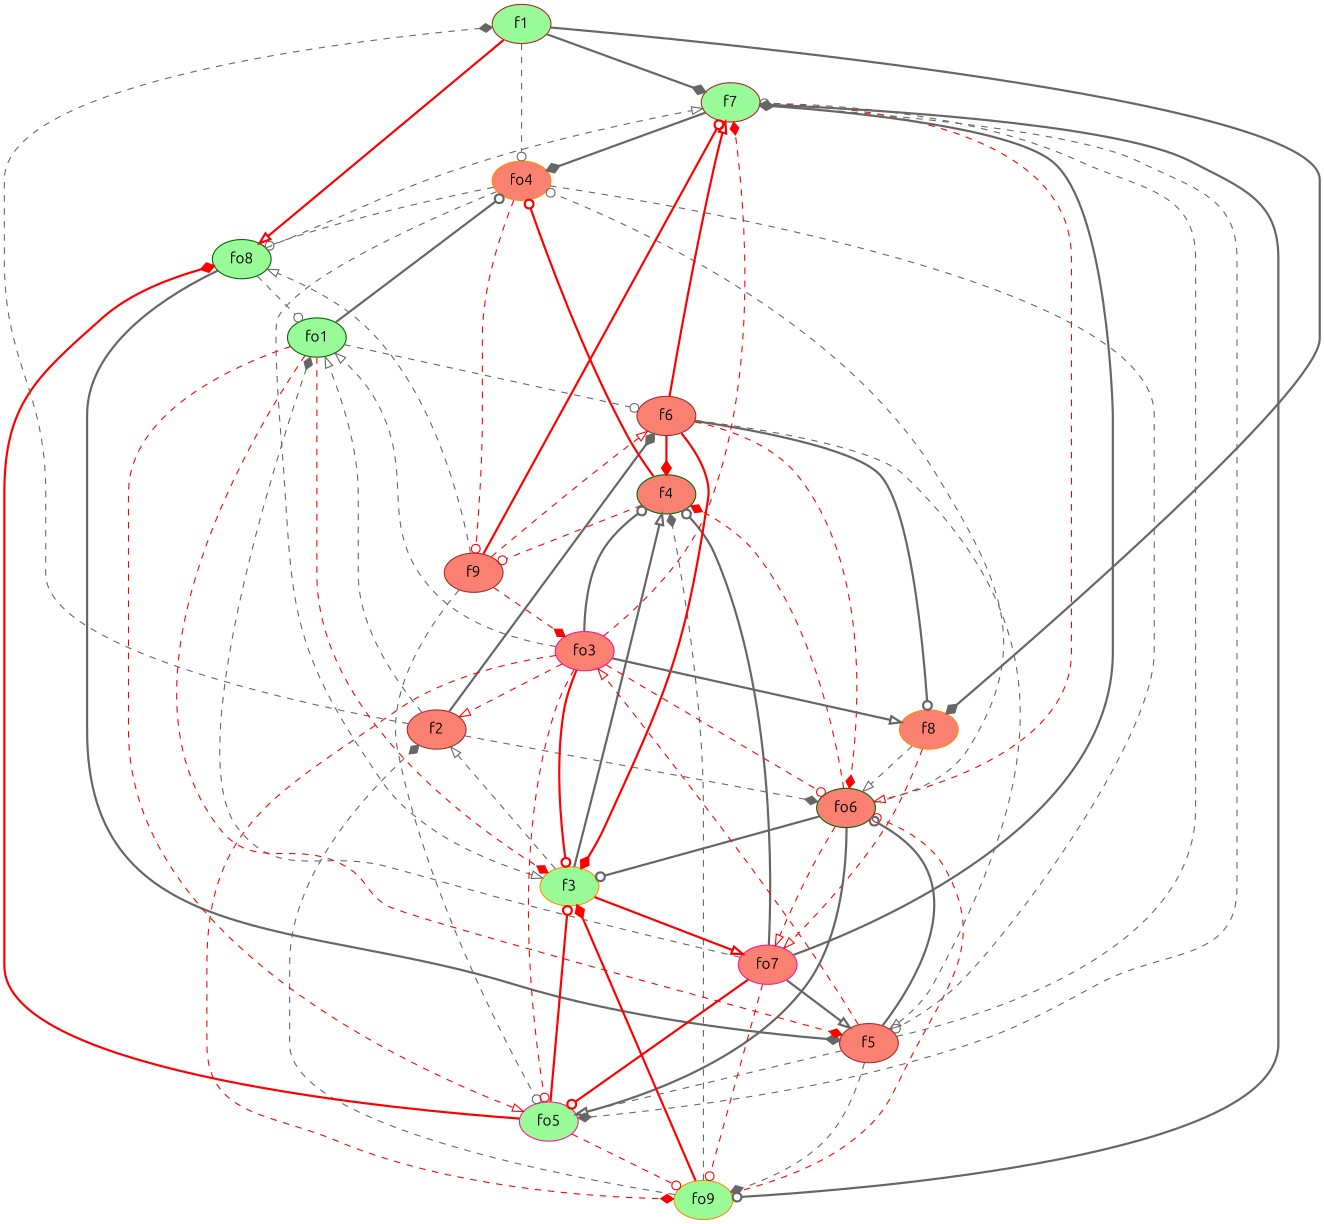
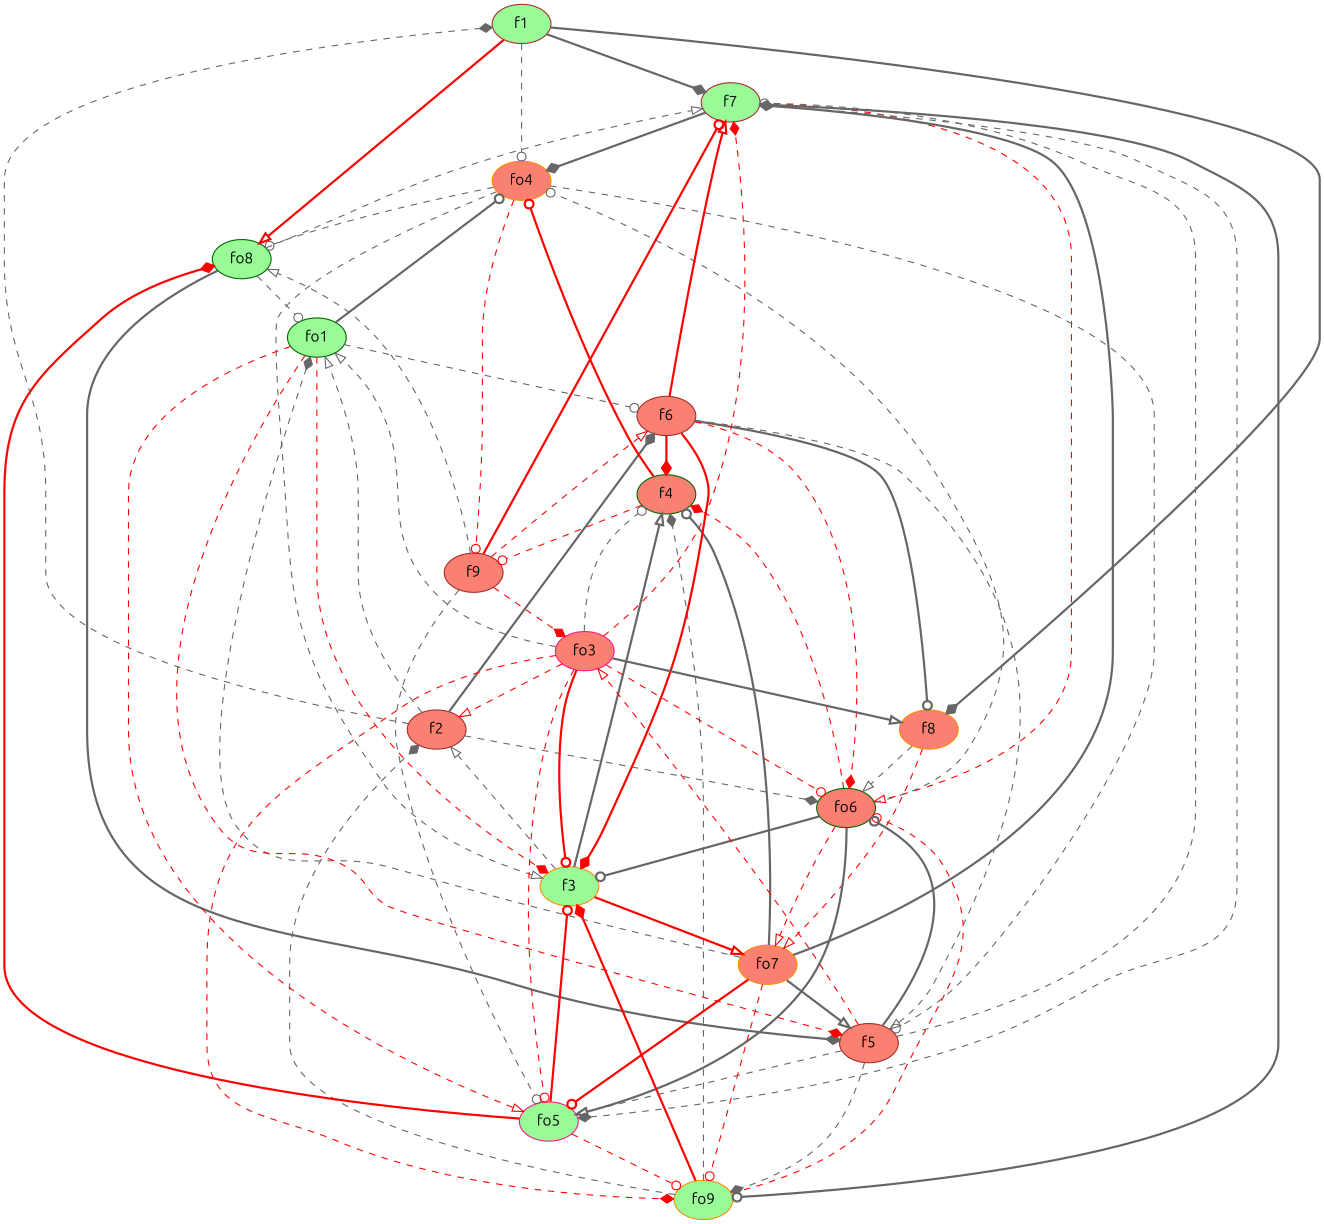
edge "fo3" -> "f4": style bold -> dashed
node "fo7": color deeppink -> darkorange
